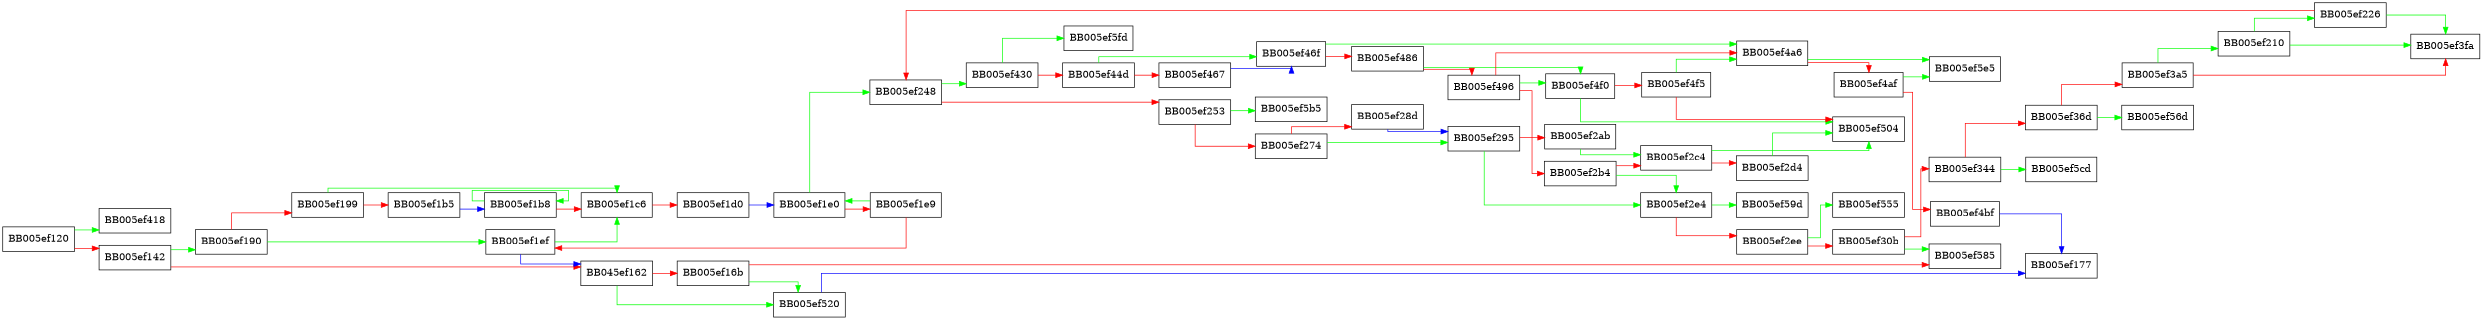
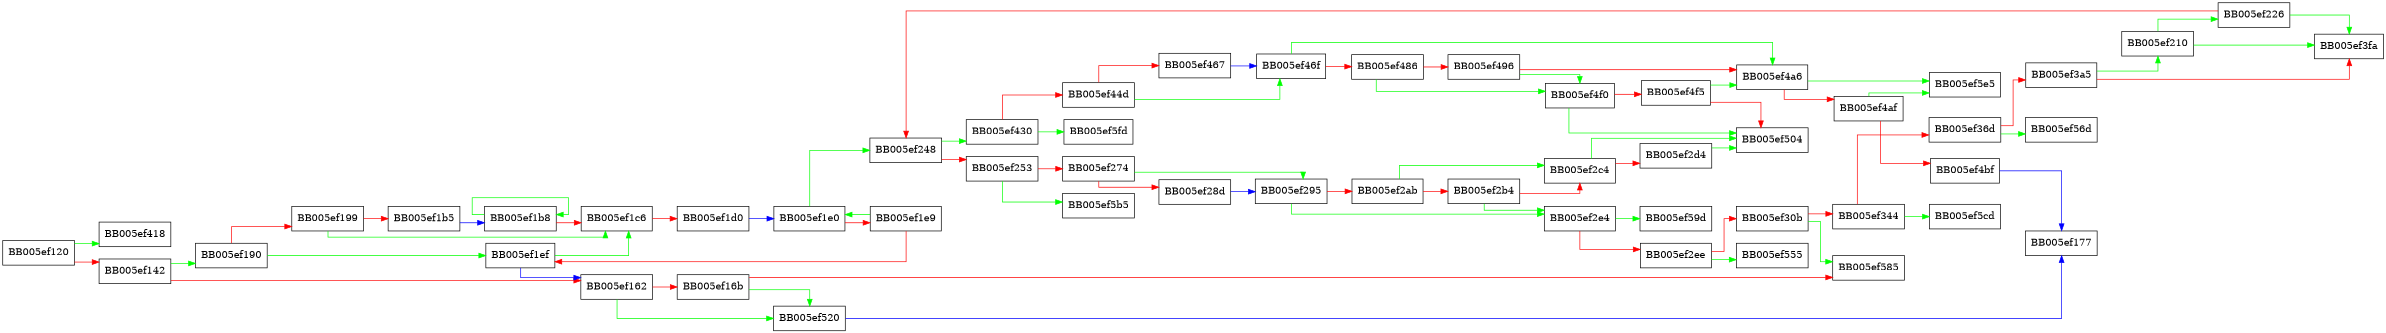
edge "BB005ef496" -> "BB005ef2b4": now "BB005ef2ab" -> "BB005ef2b4"
node "BB045ef162": label "BB045ef162" -> "BB005ef162"
